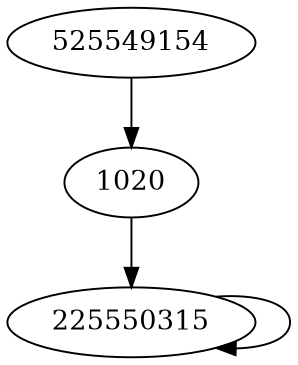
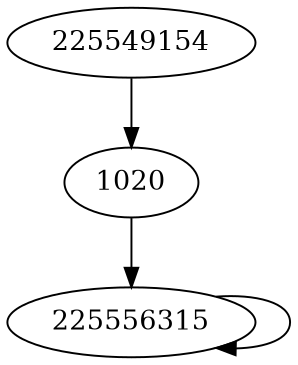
node "525549154": label "525549154" -> "225549154"
node "225550315": label "225550315" -> "225556315"
